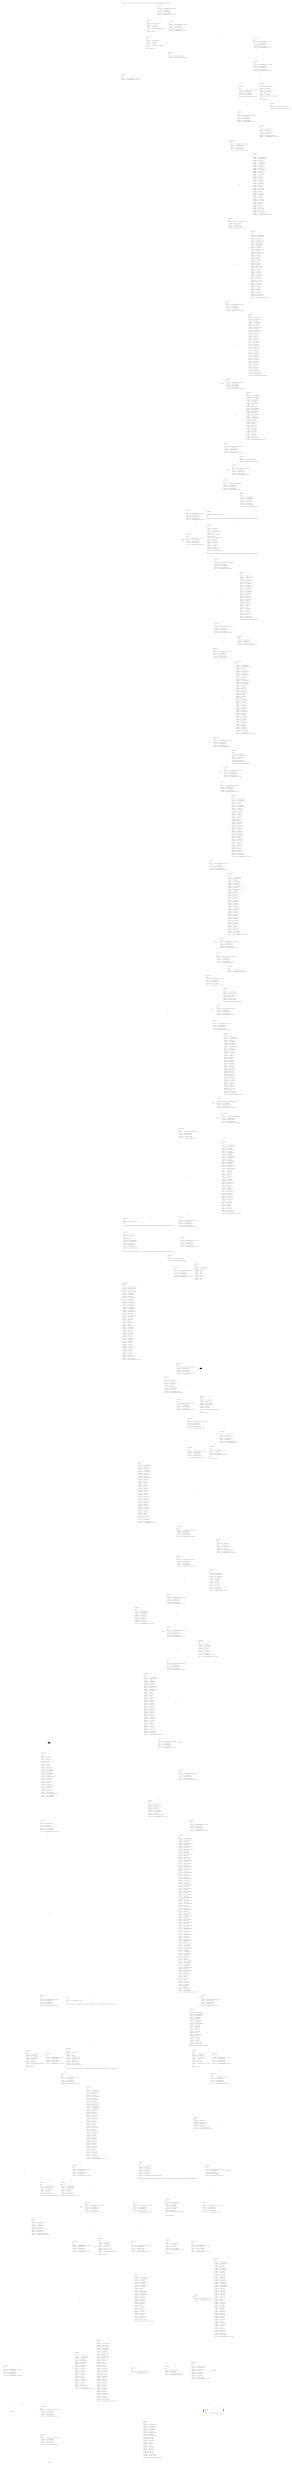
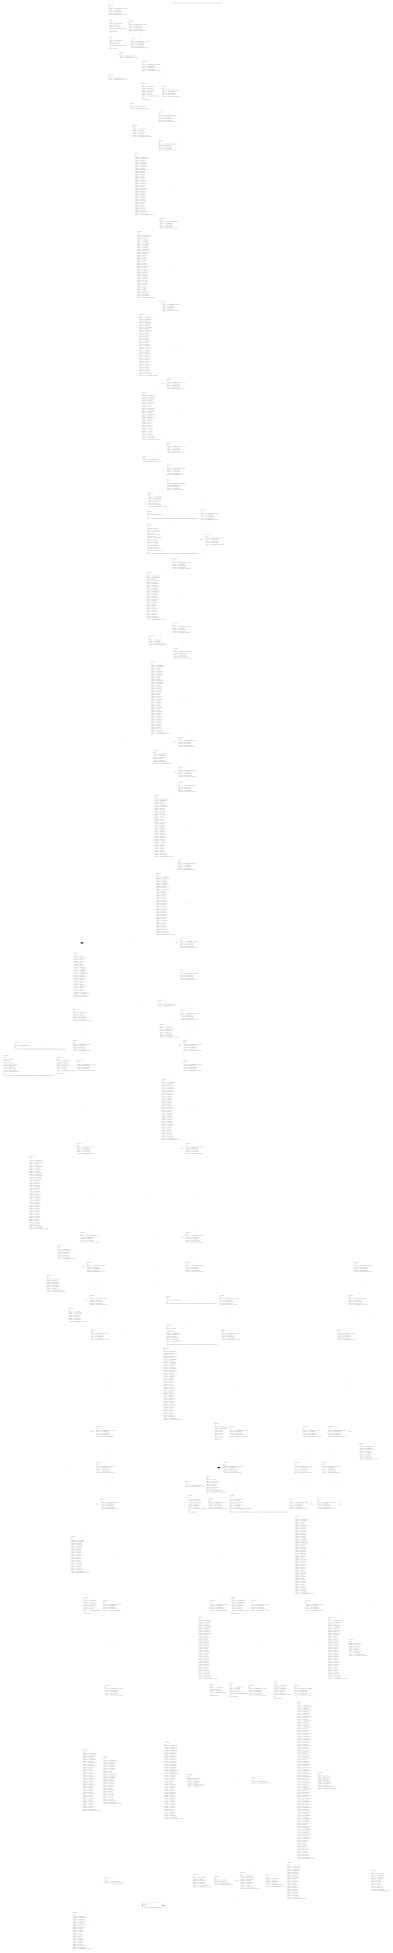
node "0x401b84 [28]": removed
node "0x401740 [28]": added
node "0x401c80 [28]": removed
